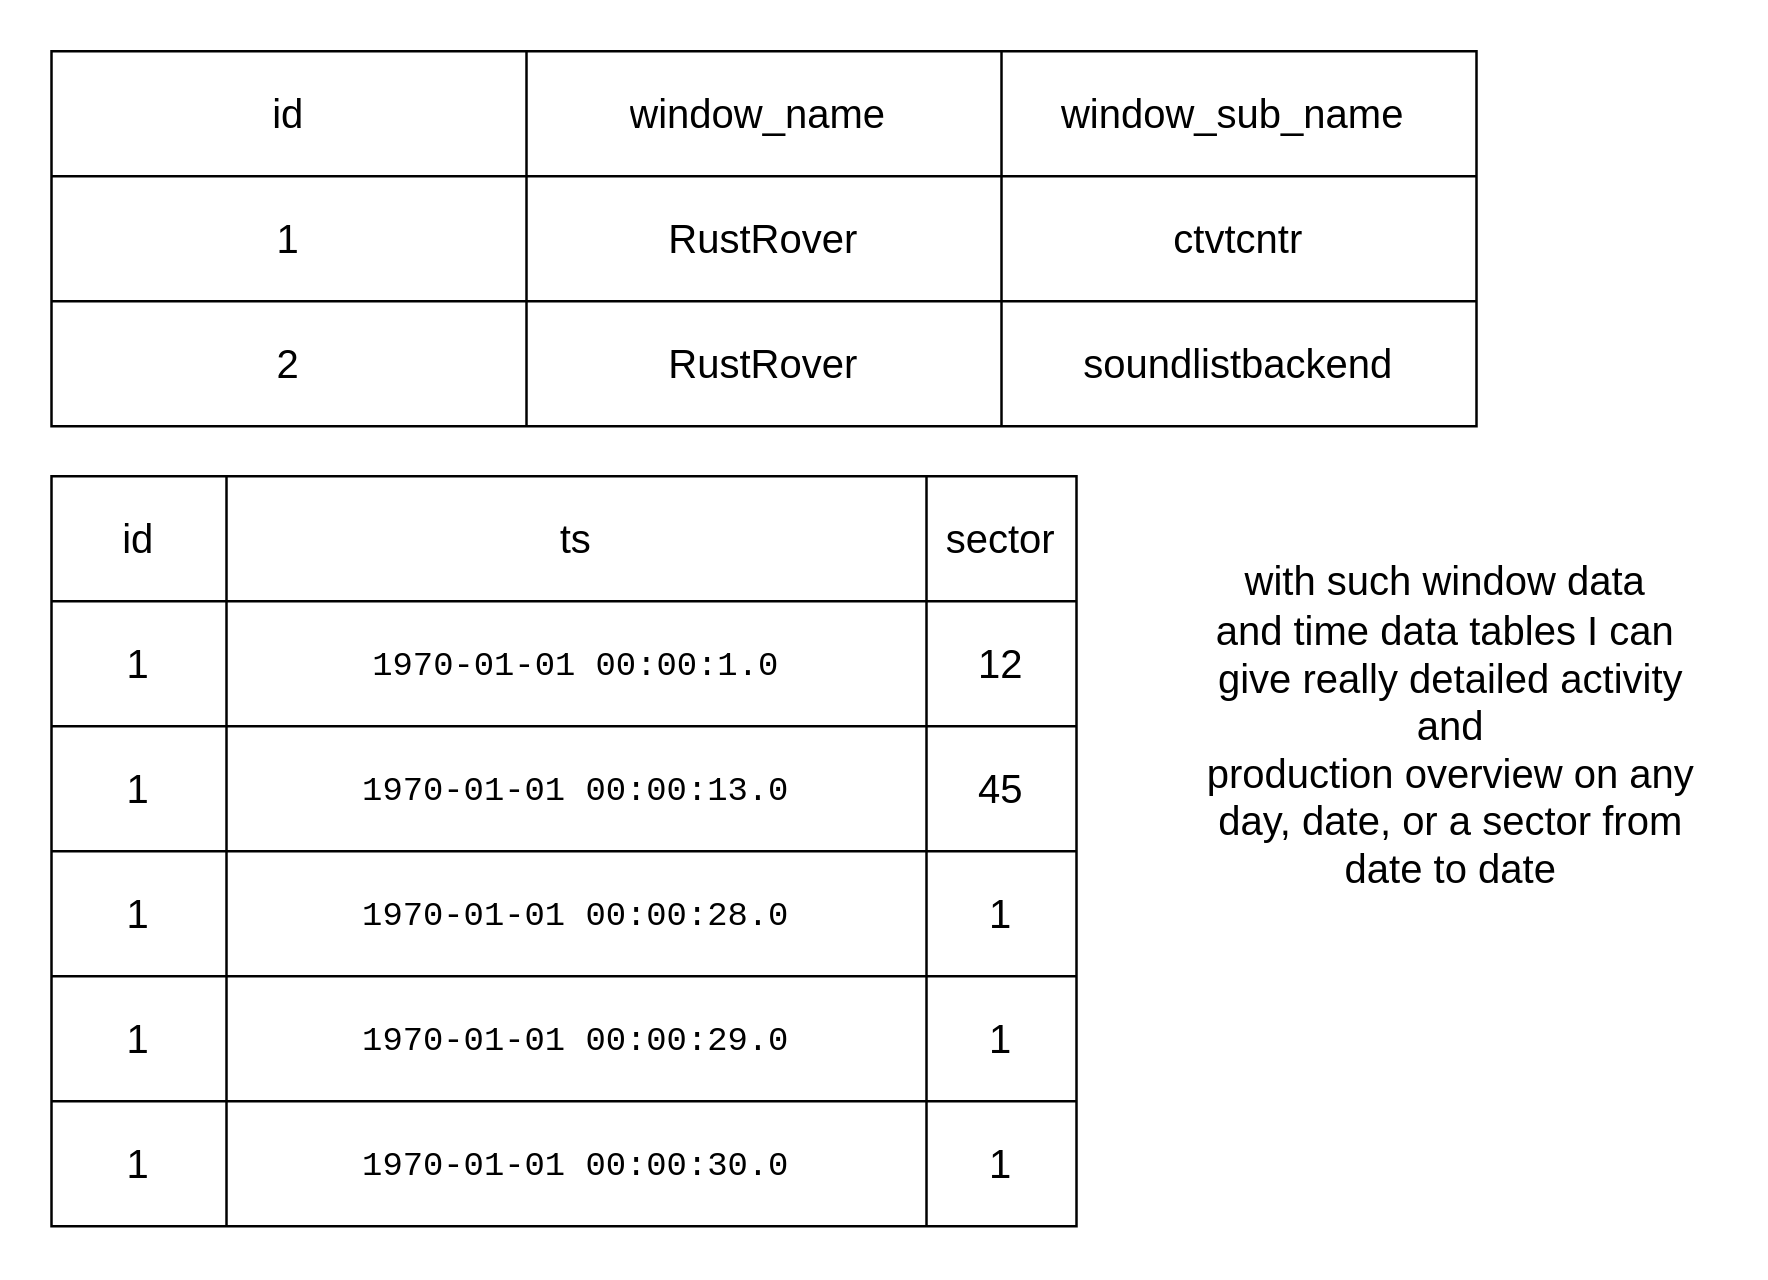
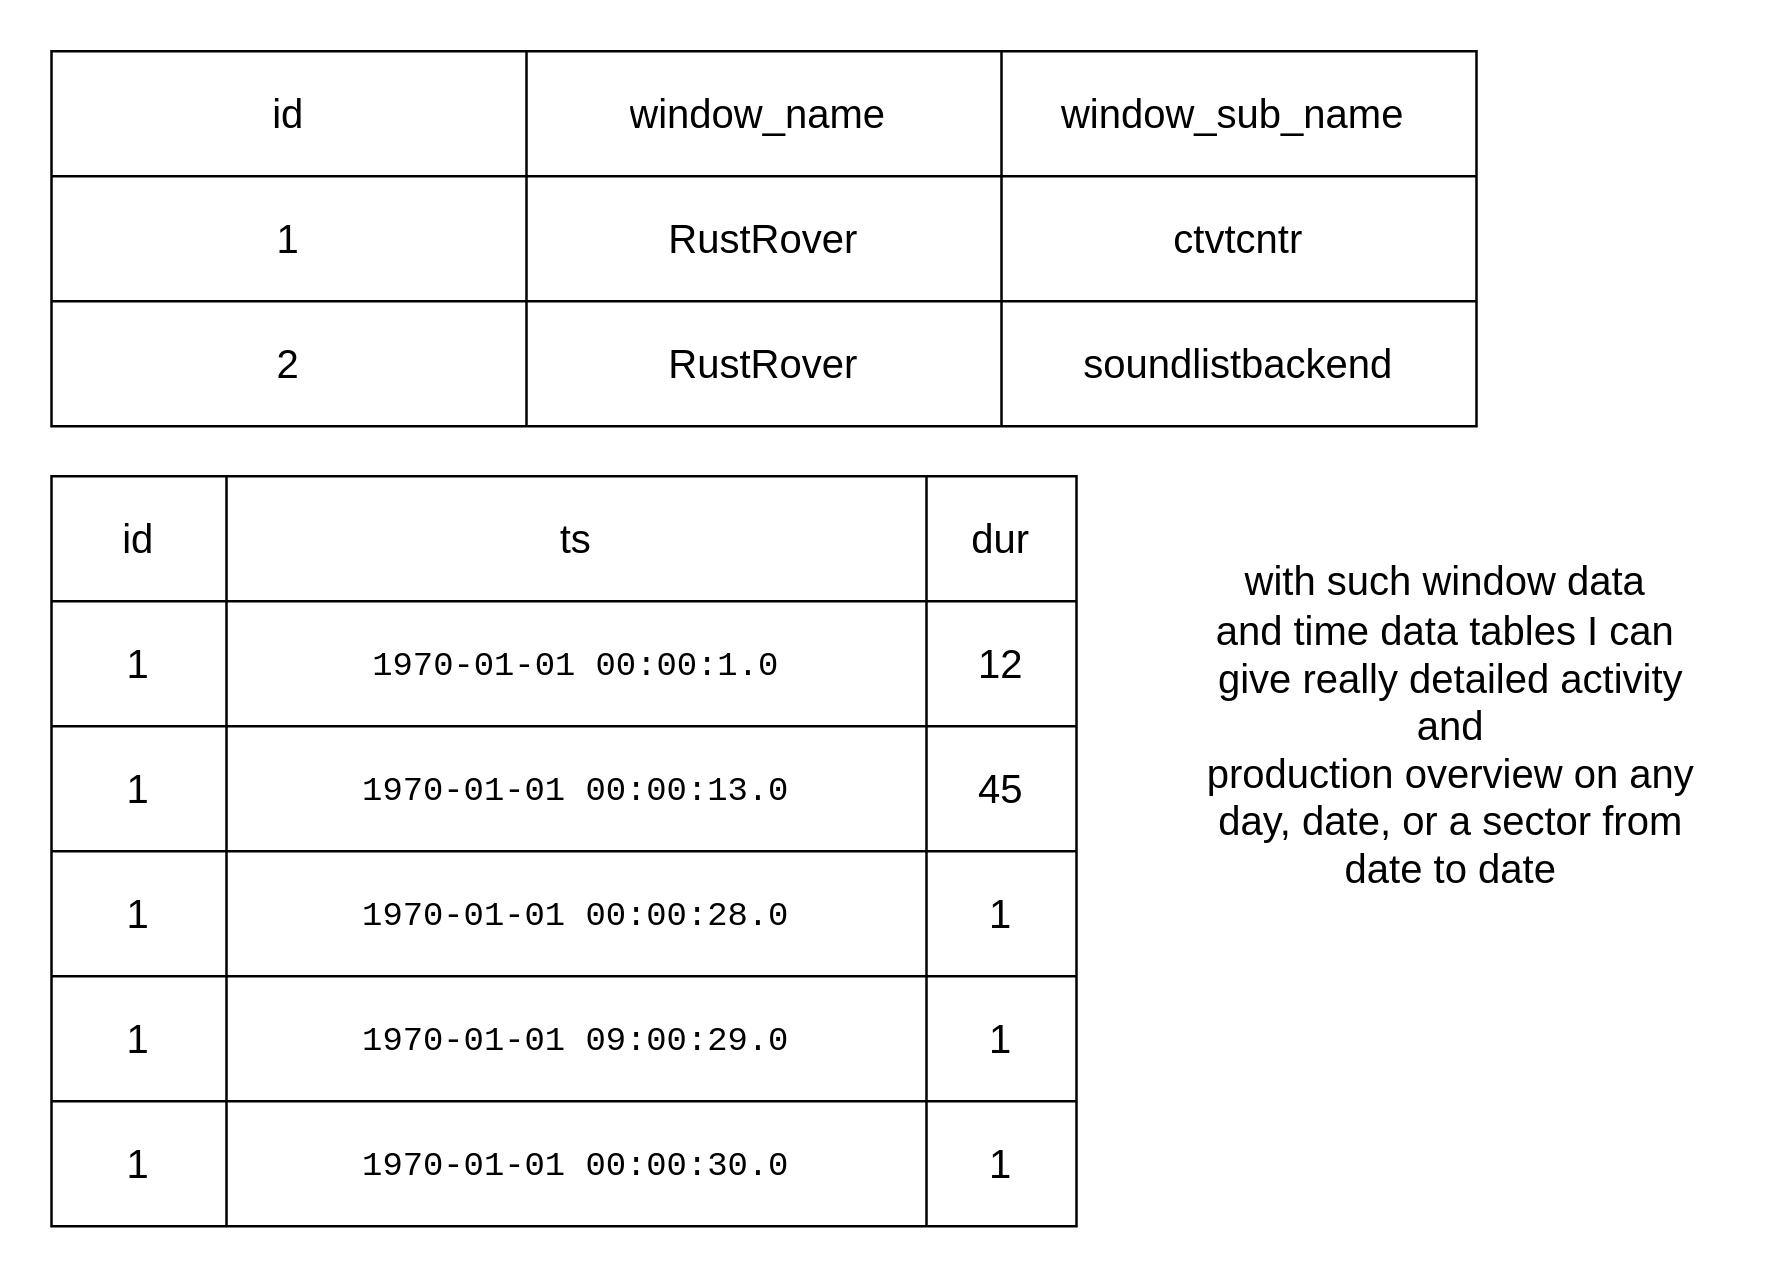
node "sector": label "sector" -> "dur"
node "1970-01-01 00:00:29.0": label "1970-01-01 00:00:29.0" -> "1970-01-01 09:00:29.0"
